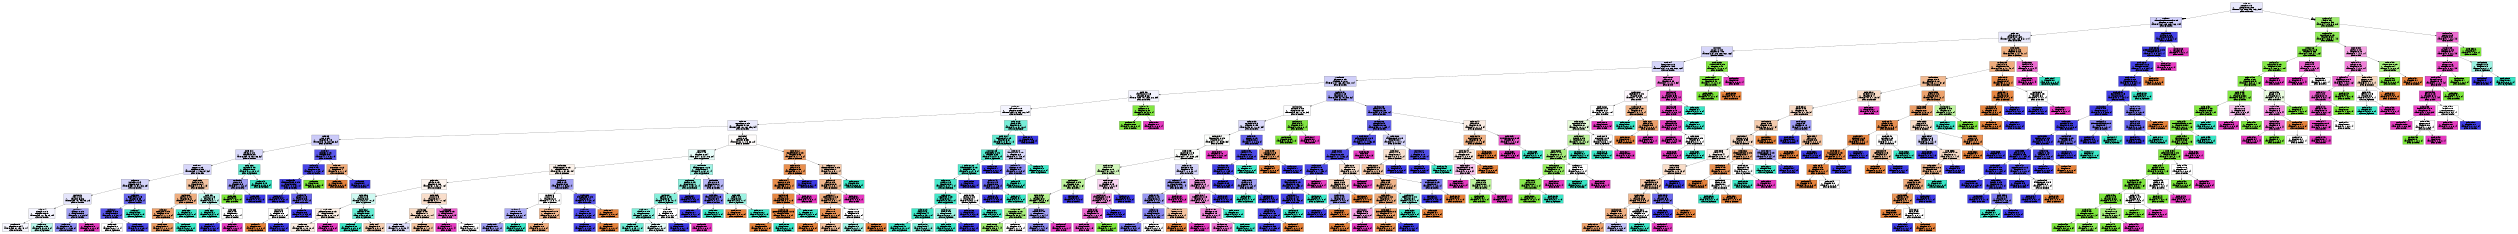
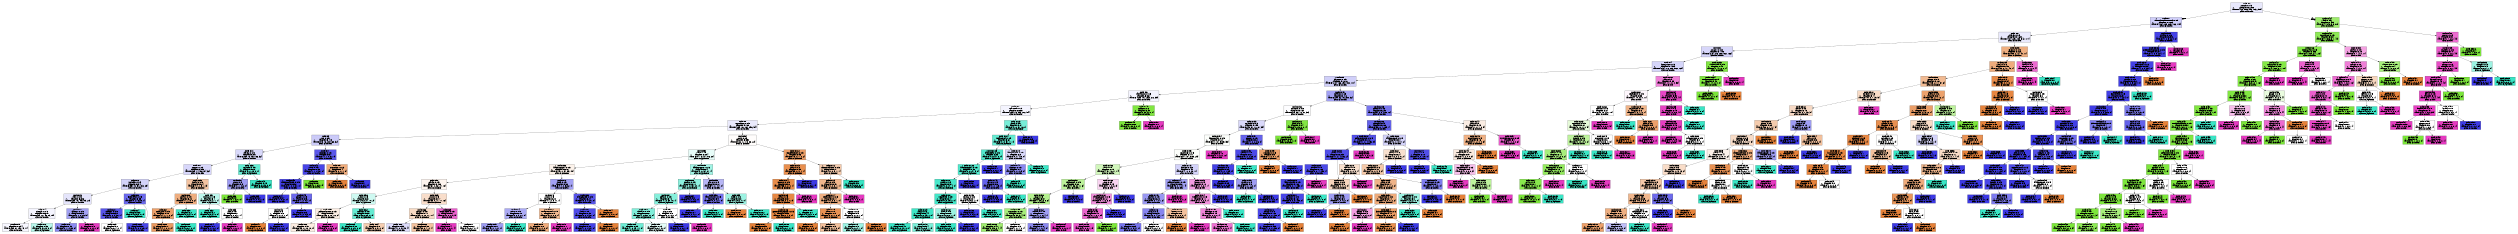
node "node #498": text "mushroom = 2" -> "samples = 2"
node "node #225": text "onion = 3" -> "samples = 3"
edge "node #208" -> "node #209": now "node #208" -> "node #219"
edge "node #21" -> "node #22": now "node #20" -> "node #22"
node "node #79": added
node "node #116": text "class = beef" -> "class = chinese"
